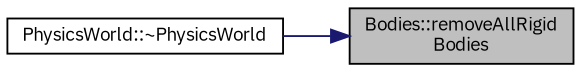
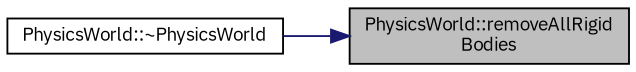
node "Bodies::removeAllRigid Bodies": label "Bodies::removeAllRigid Bodies" -> "PhysicsWorld::removeAllRigid Bodies"
